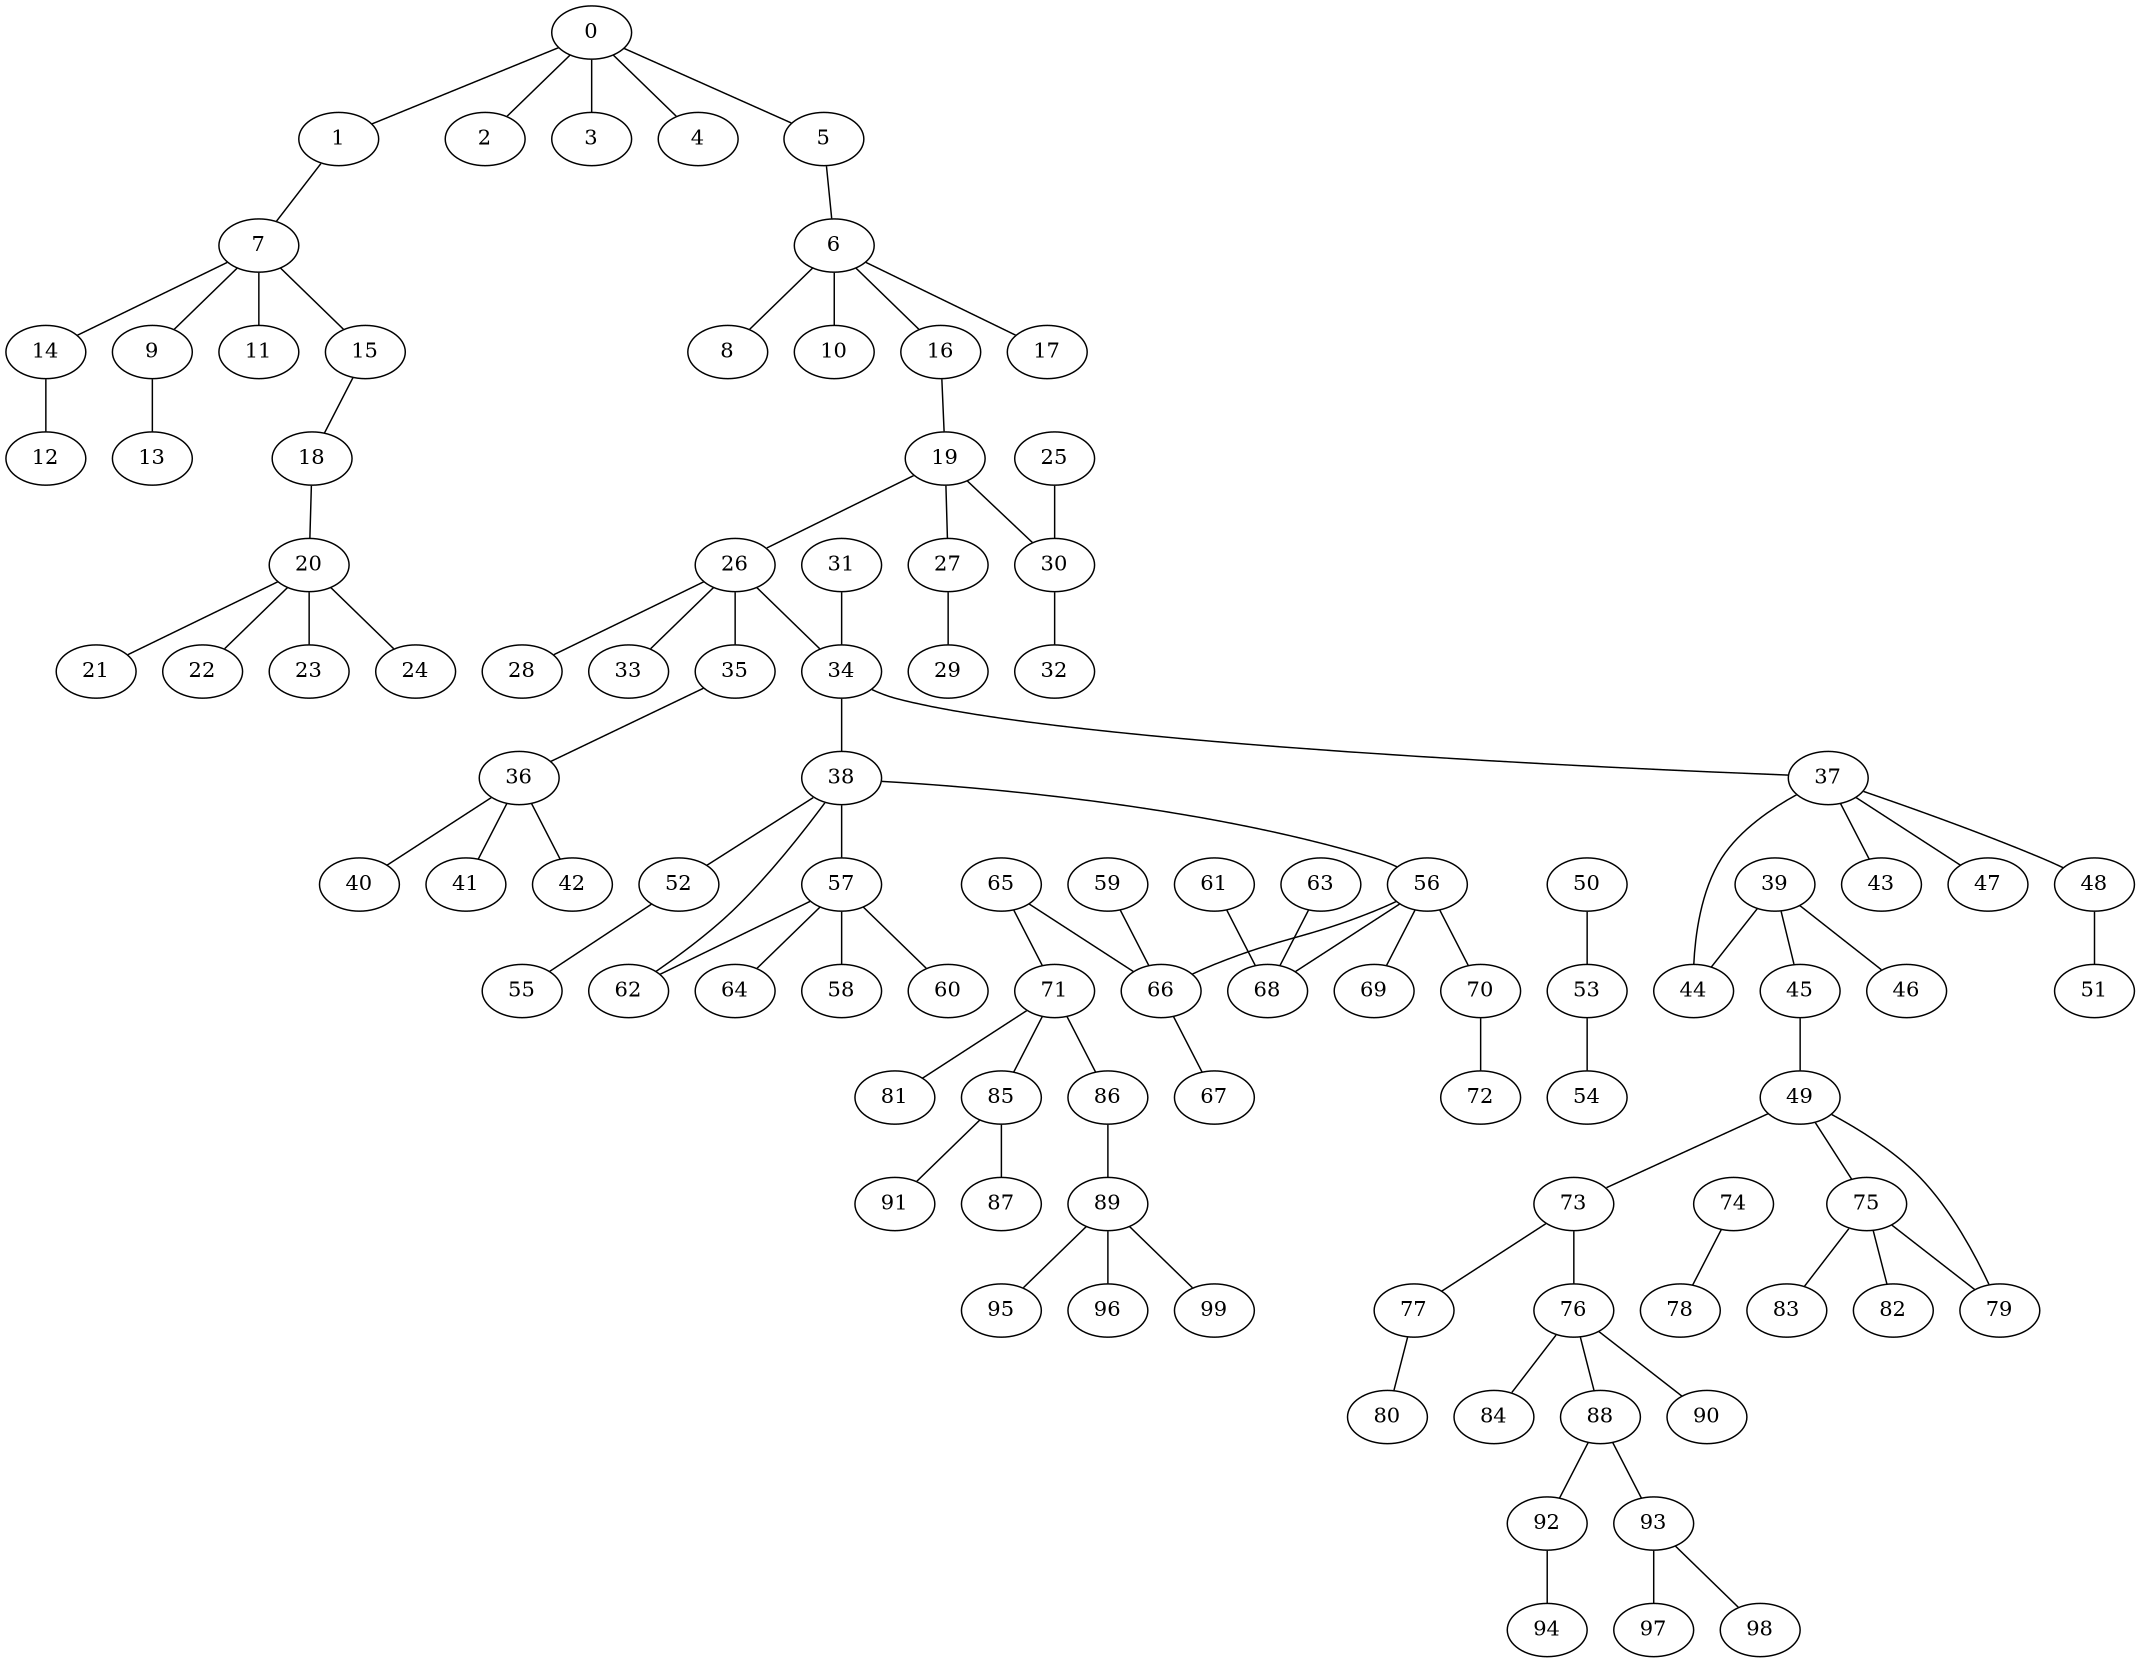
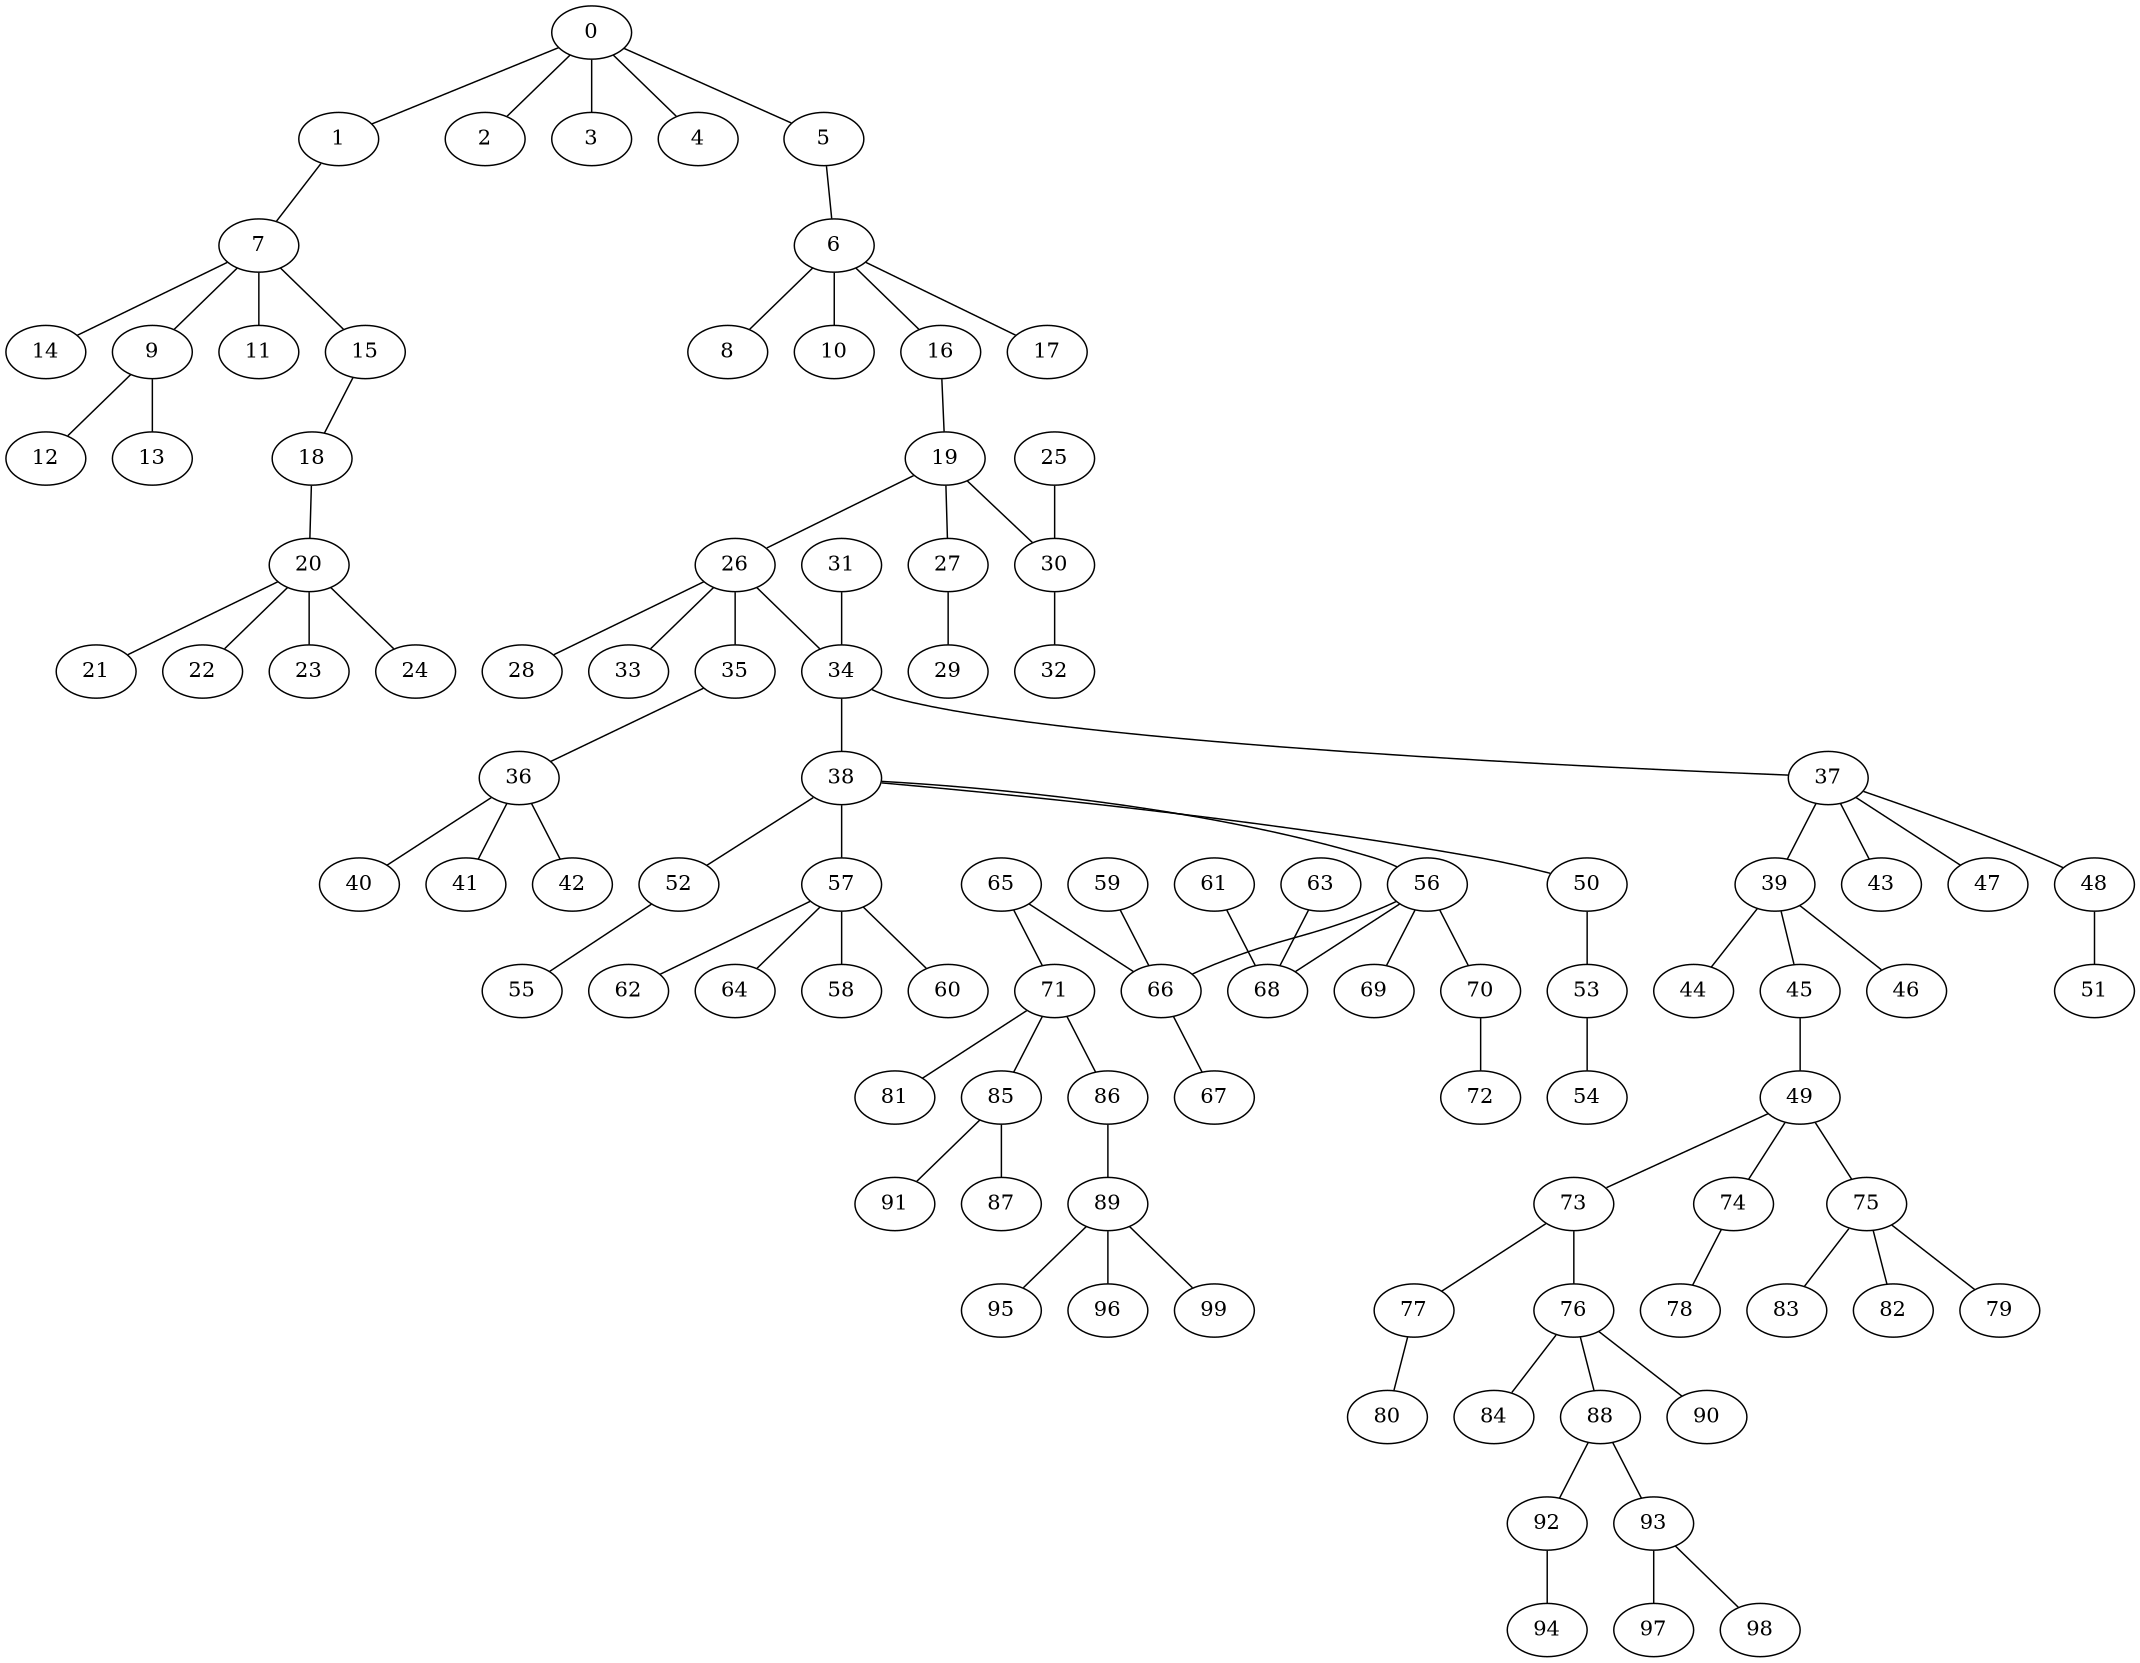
edge "14" -- "12": now "9" -- "12"
edge "37" -- "44": now "37" -- "39"
edge "38" -- "62": now "38" -- "50"
edge "49" -- "79": now "49" -- "74"
